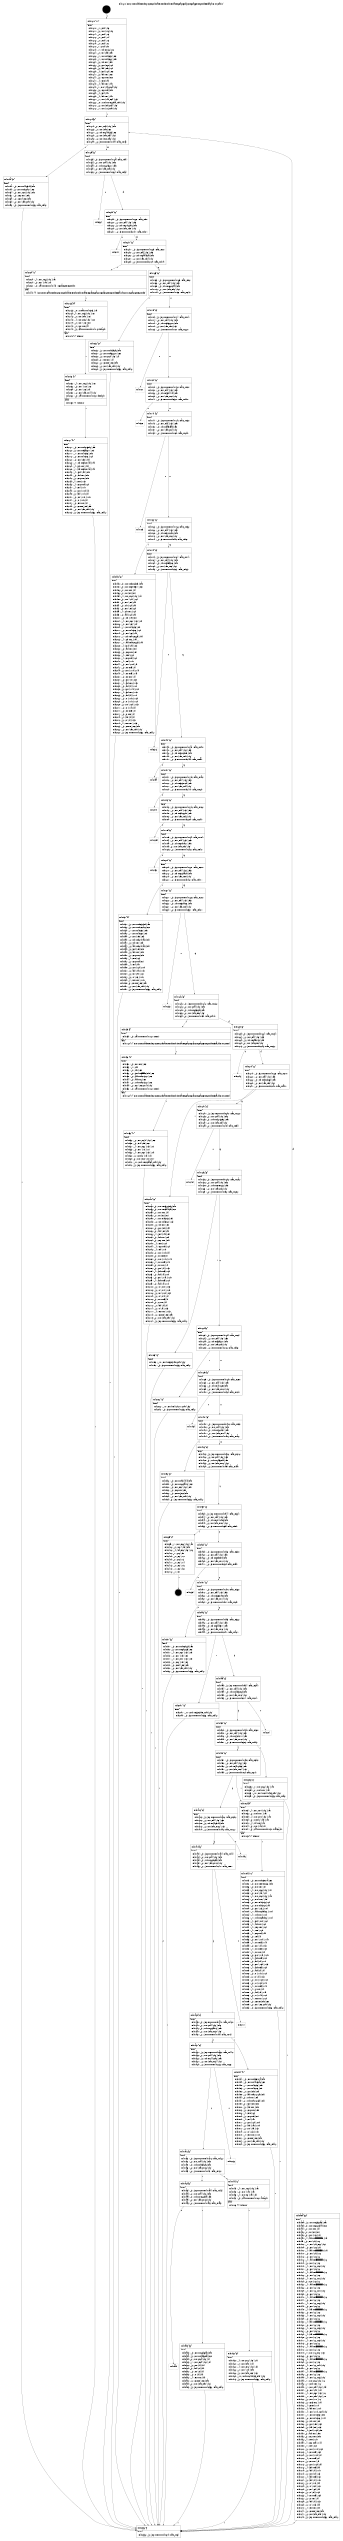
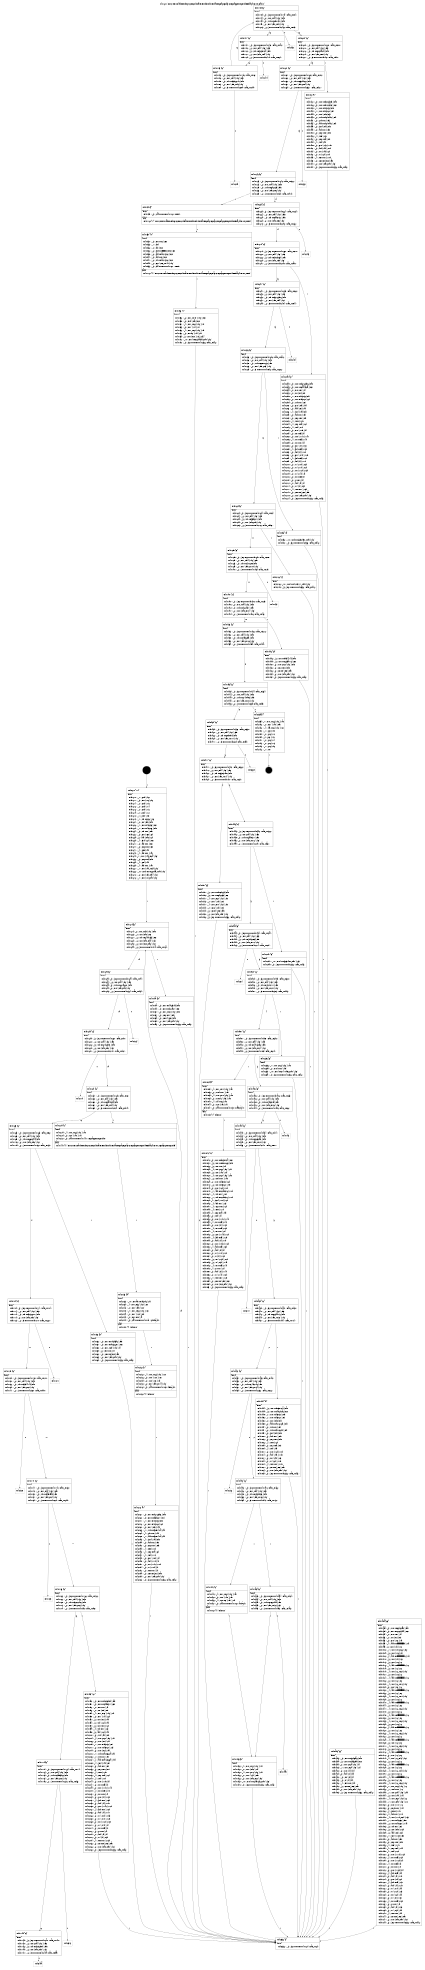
edge "0x40179b [28]" -> "0x4017b7 [28]": now "0x4017ef [28]" -> "0x4017b7 [28]"
edge "0x401a8f [28]" -> "0x401ab5 [53]": now "0x401a8f [28]" -> "0x401d5c [30]"
